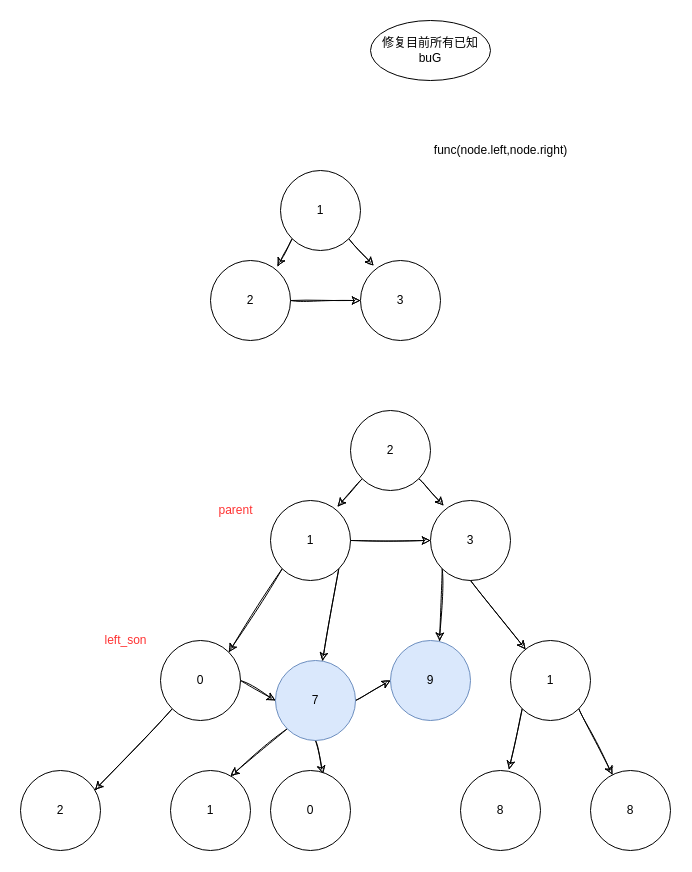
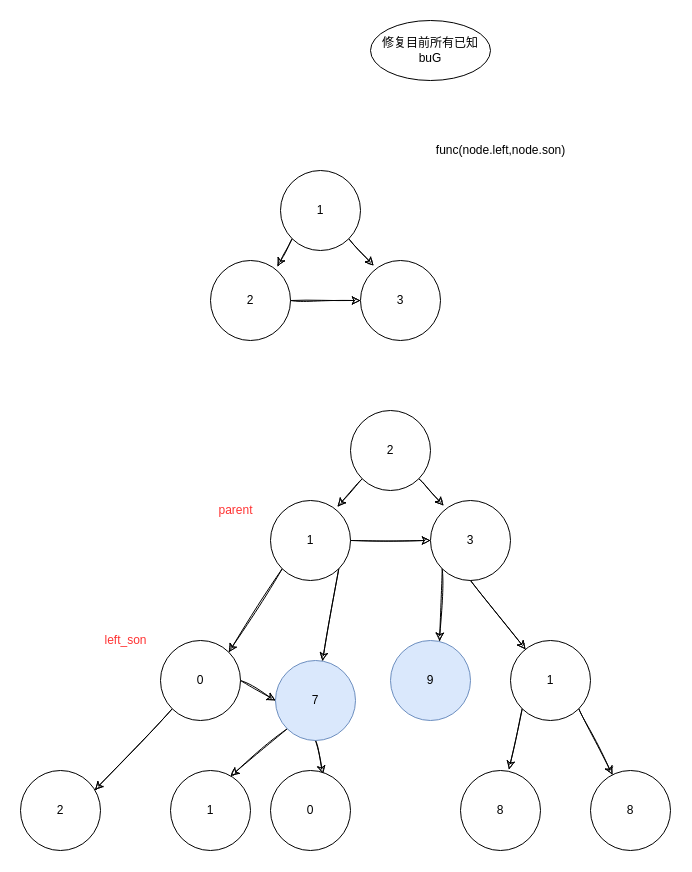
node "func(node.left,node.right)": label "func(node.left,node.right)" -> "func(node.left,node.son)"
edge "7" -> "9": removed
